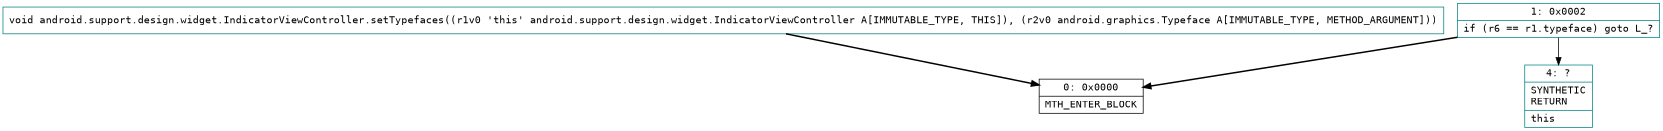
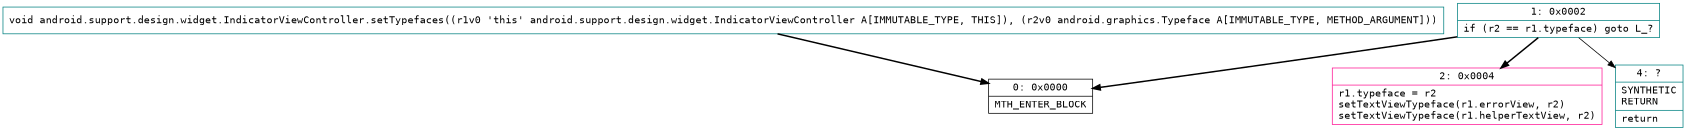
node "1: 0x0002": text "if (r6 == r1.typeface) goto L_?" -> "if (r2 == r1.typeface) goto L_?"
node "2: 0x0004": added
node "4: ?": text "this" -> "return"
